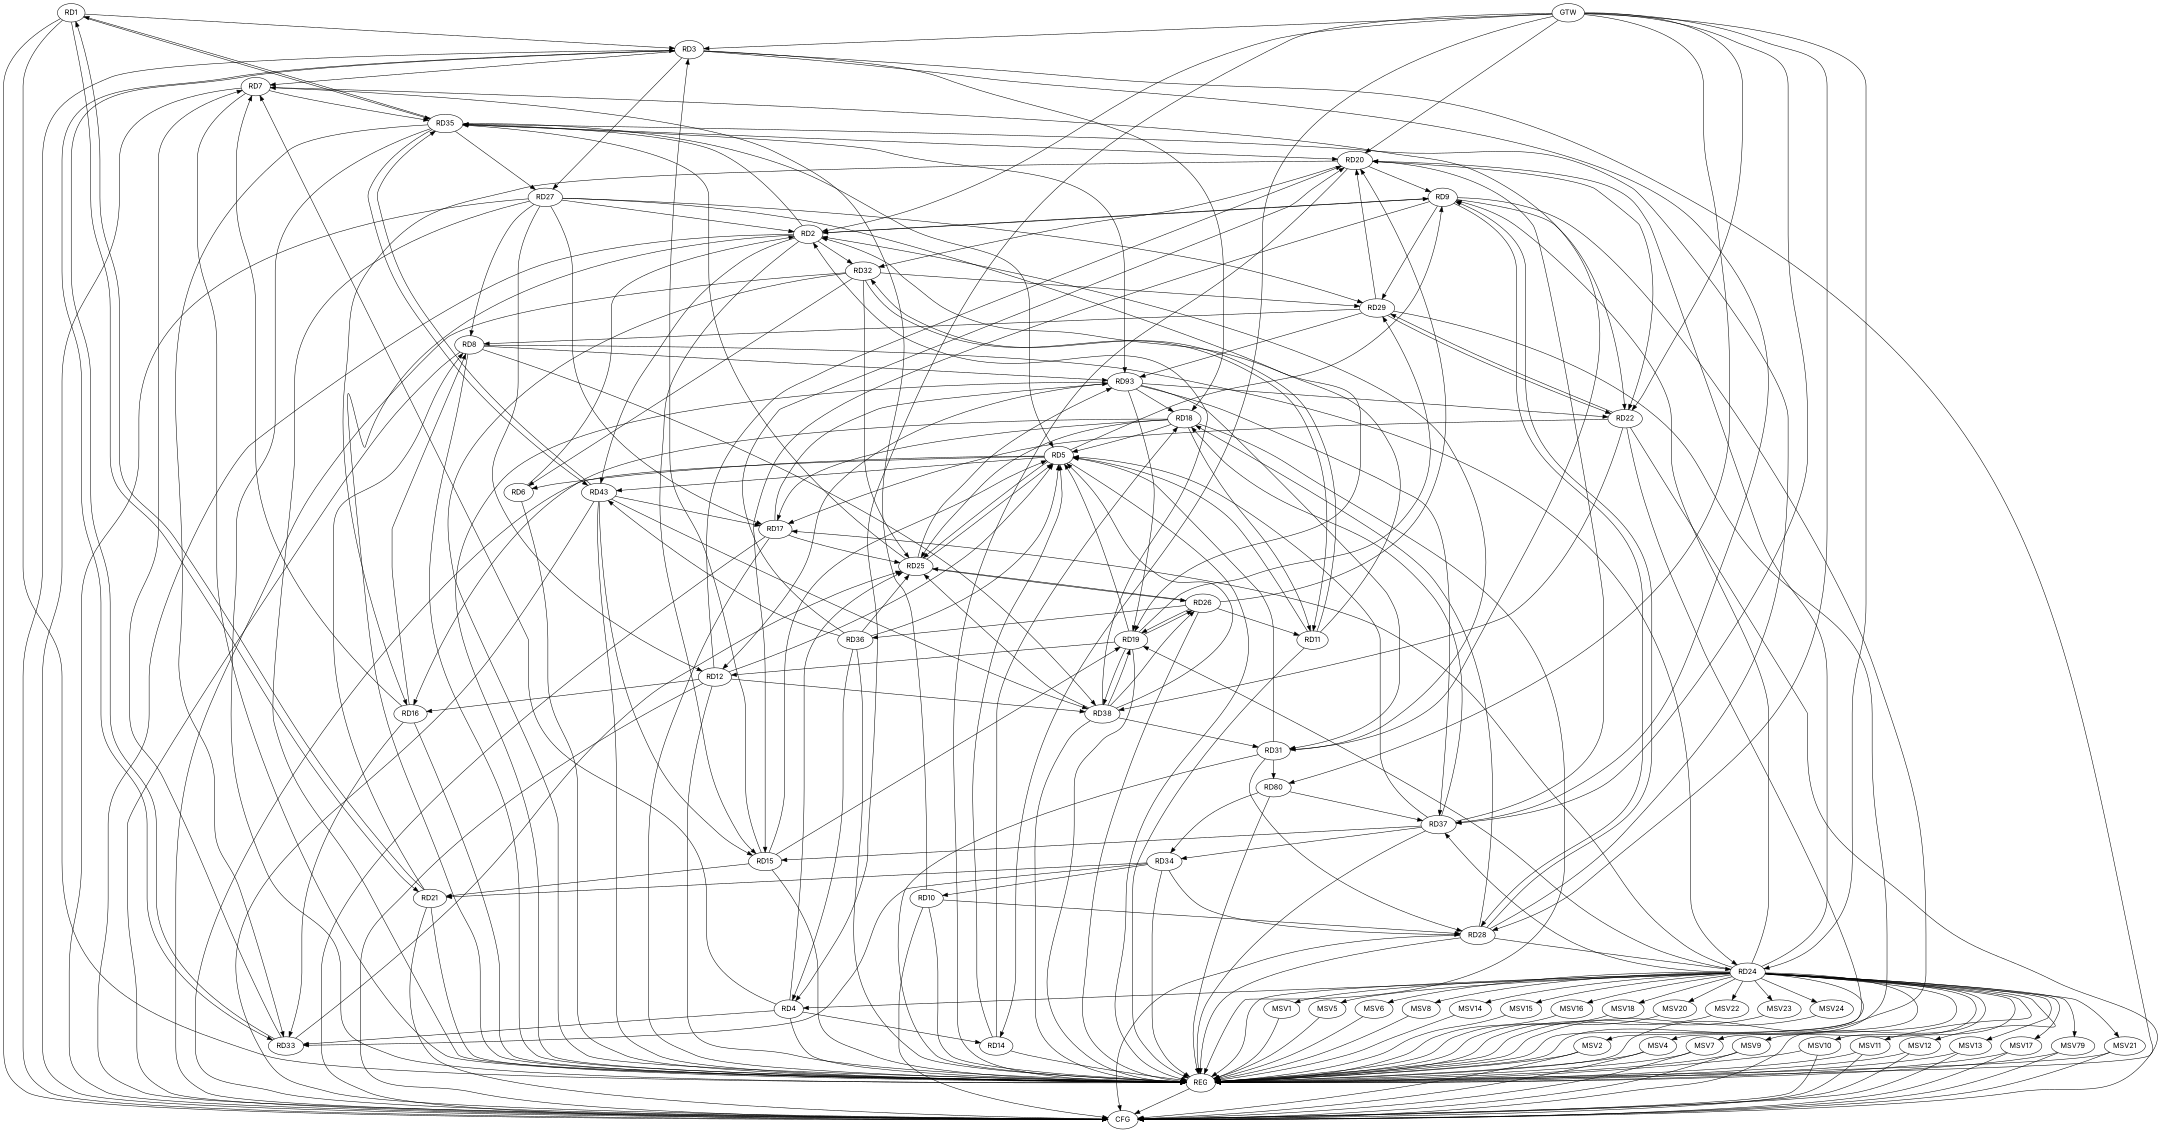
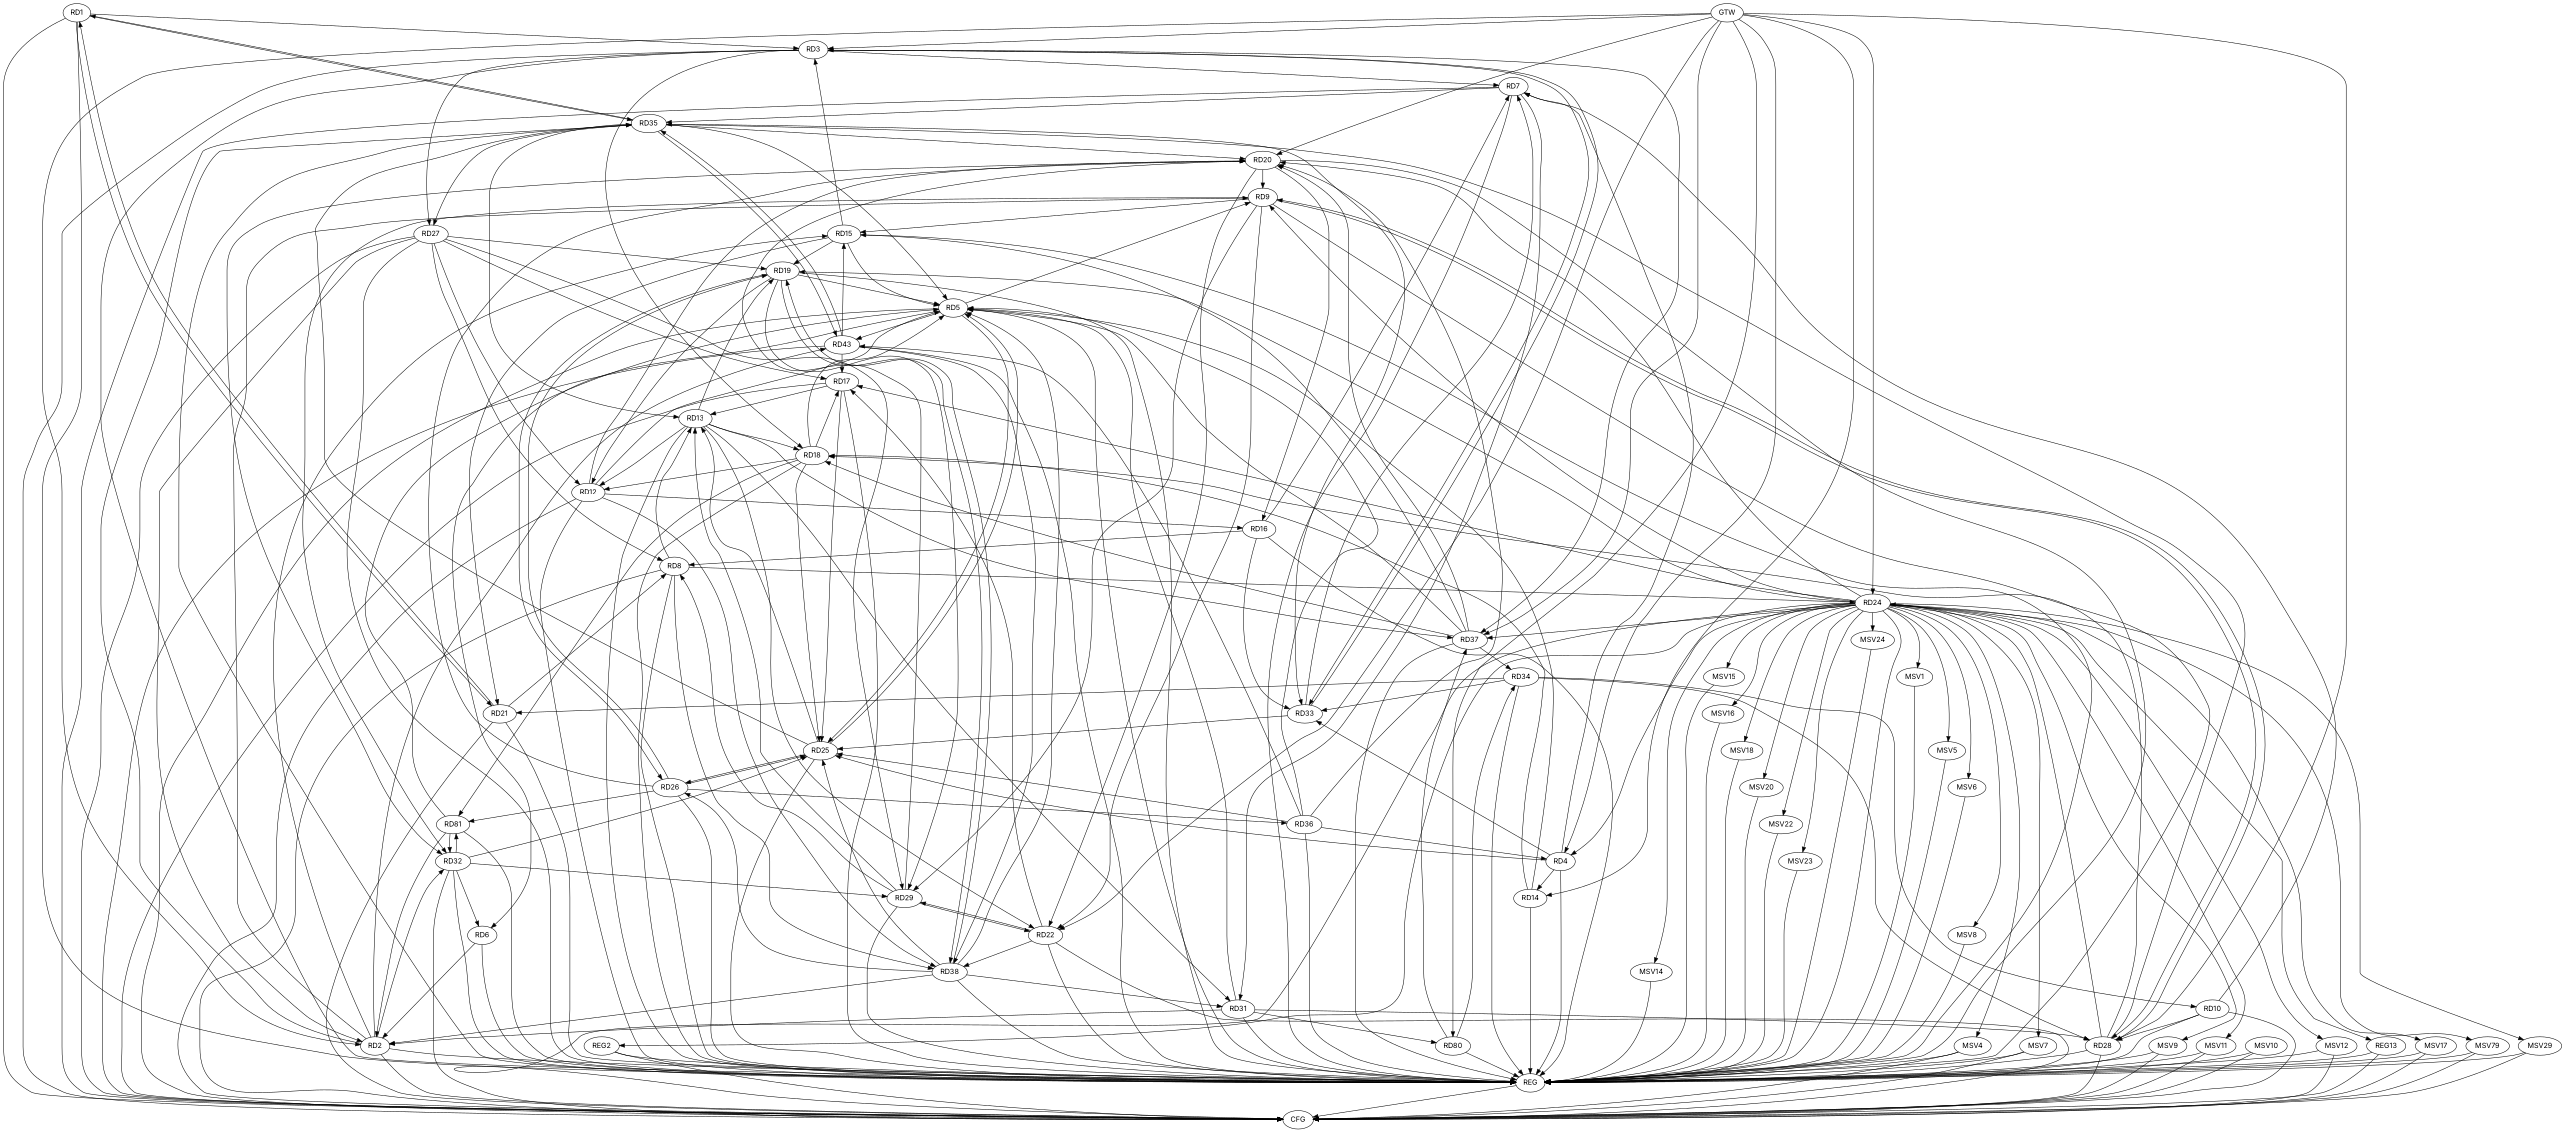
edge "RD9" -> "RD2": now "RD9" -> "RD32"
node "RD93": label "RD93" -> "RD13"
edge "RD18" -> "RD16": now "RD18" -> "RD12"
node "RD11": label "RD11" -> "RD81"
edge "RD24" -> "MSV10": removed
node "MSV2": label "MSV2" -> "REG2"
node "MSV13": label "MSV13" -> "REG13"
node "MSV21": label "MSV21" -> "MSV29"
edge "RD25" -> "REG": added
